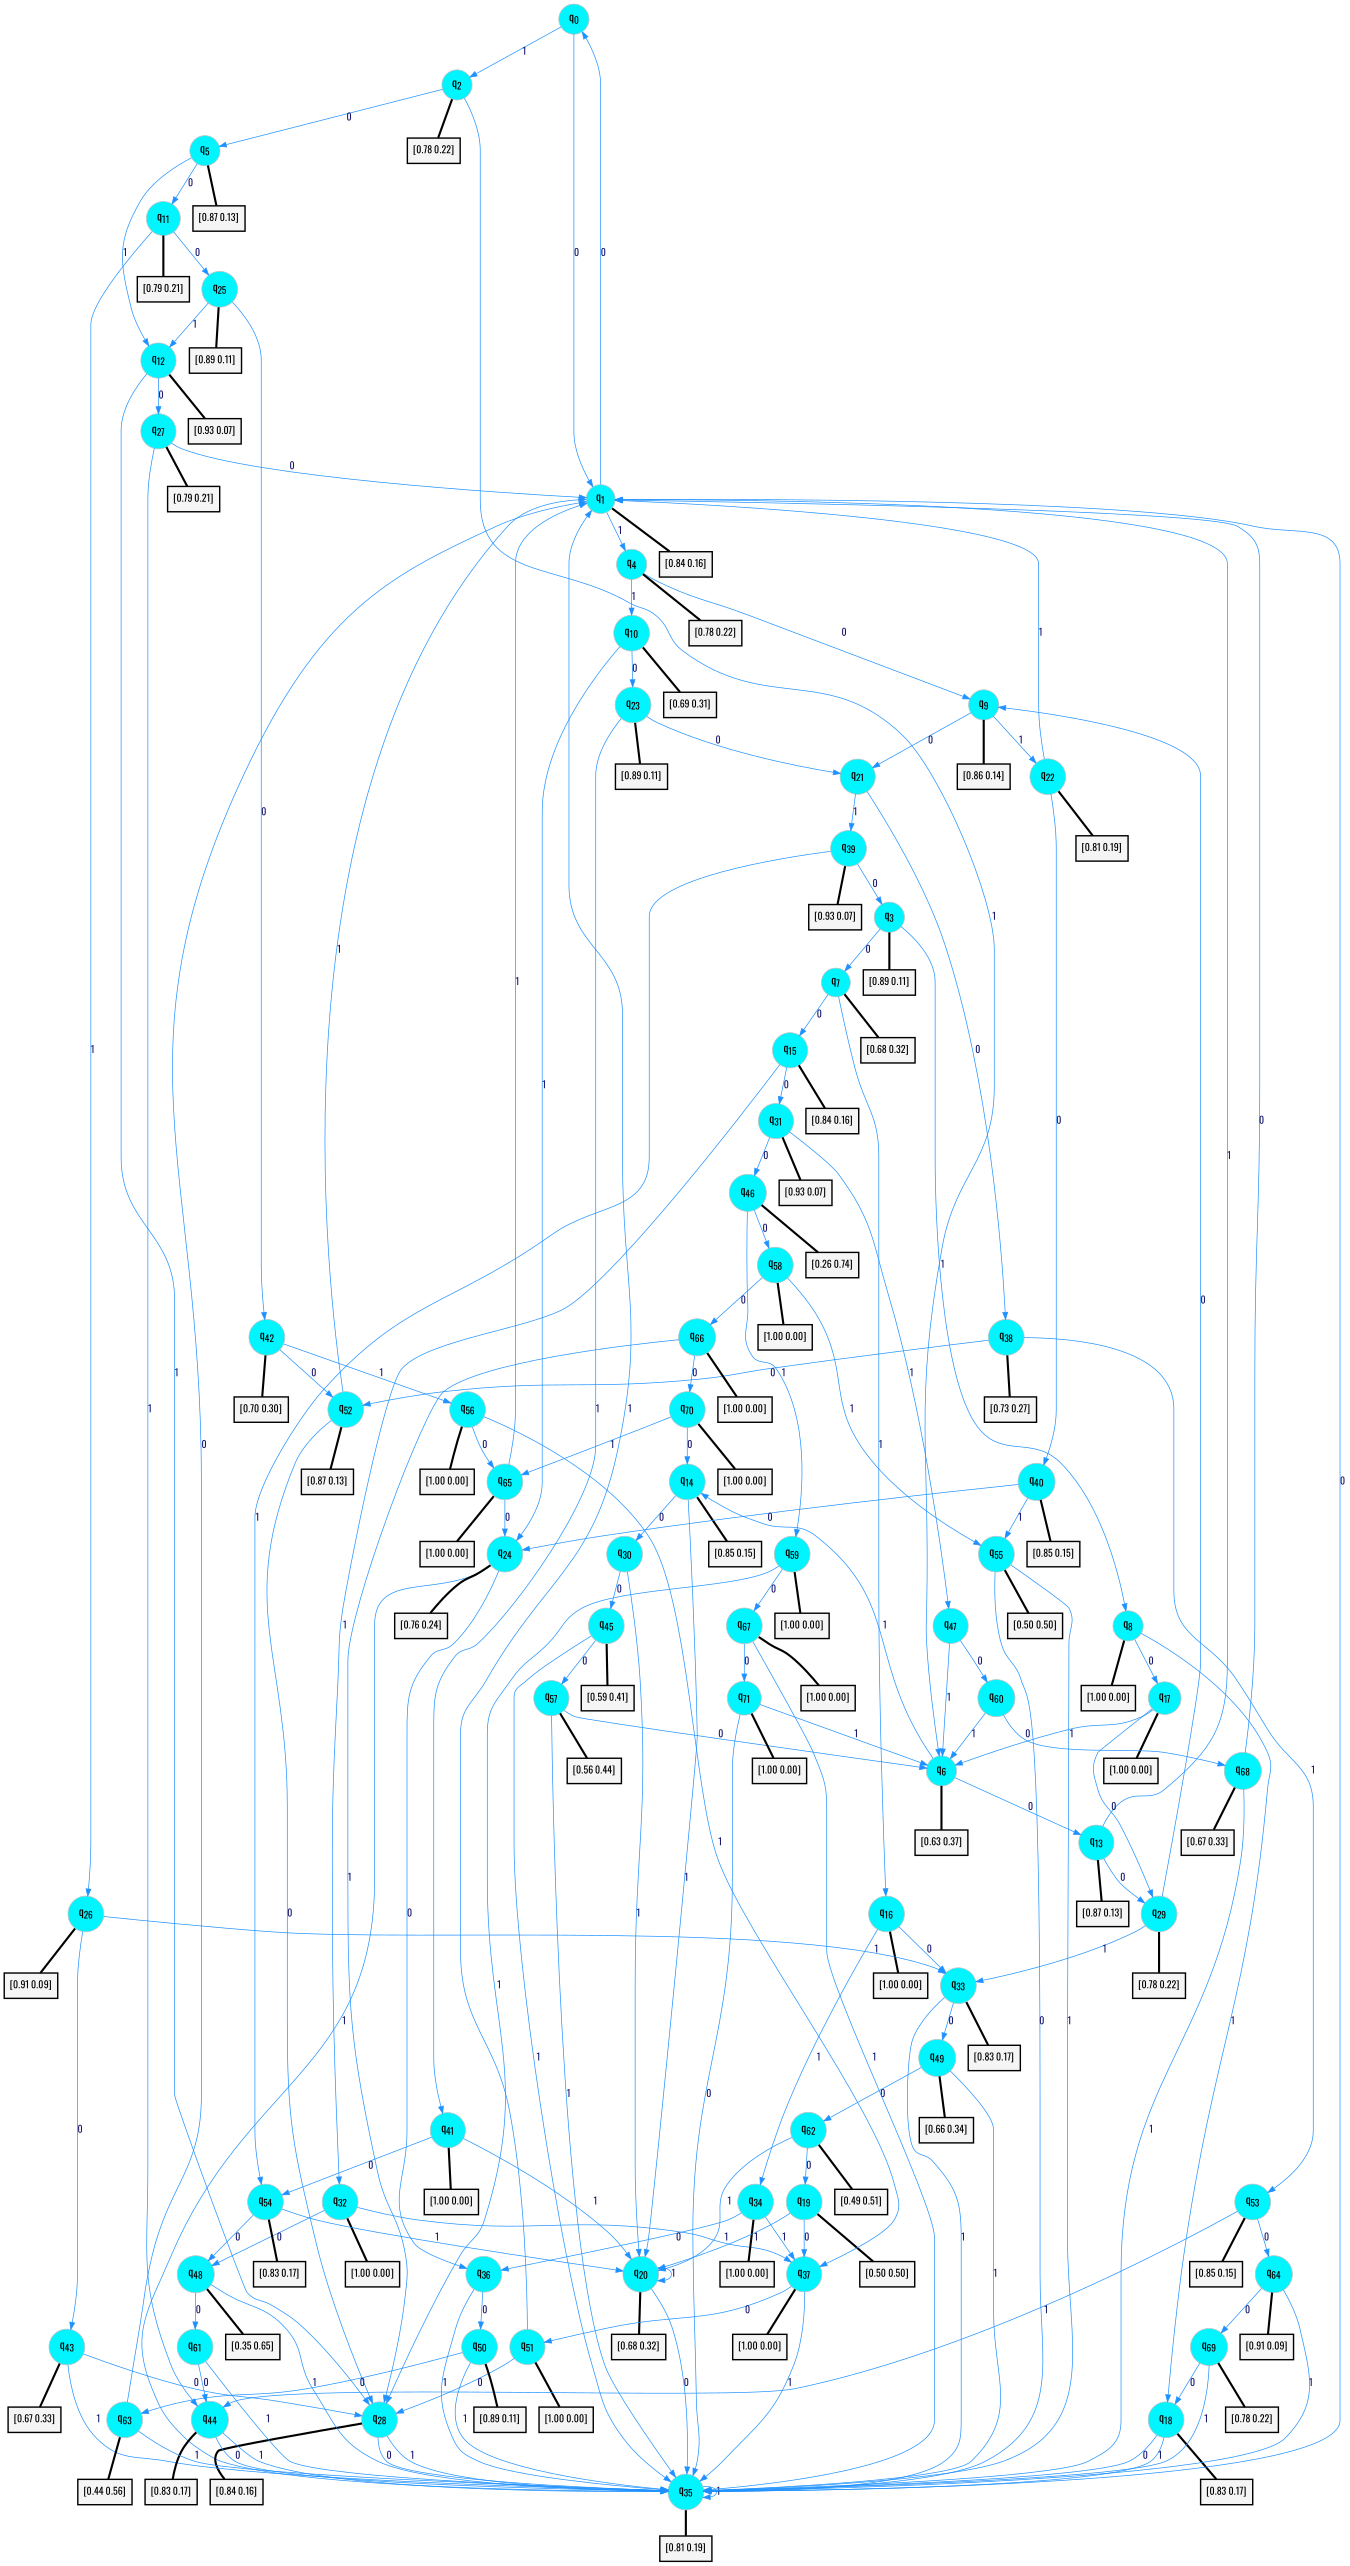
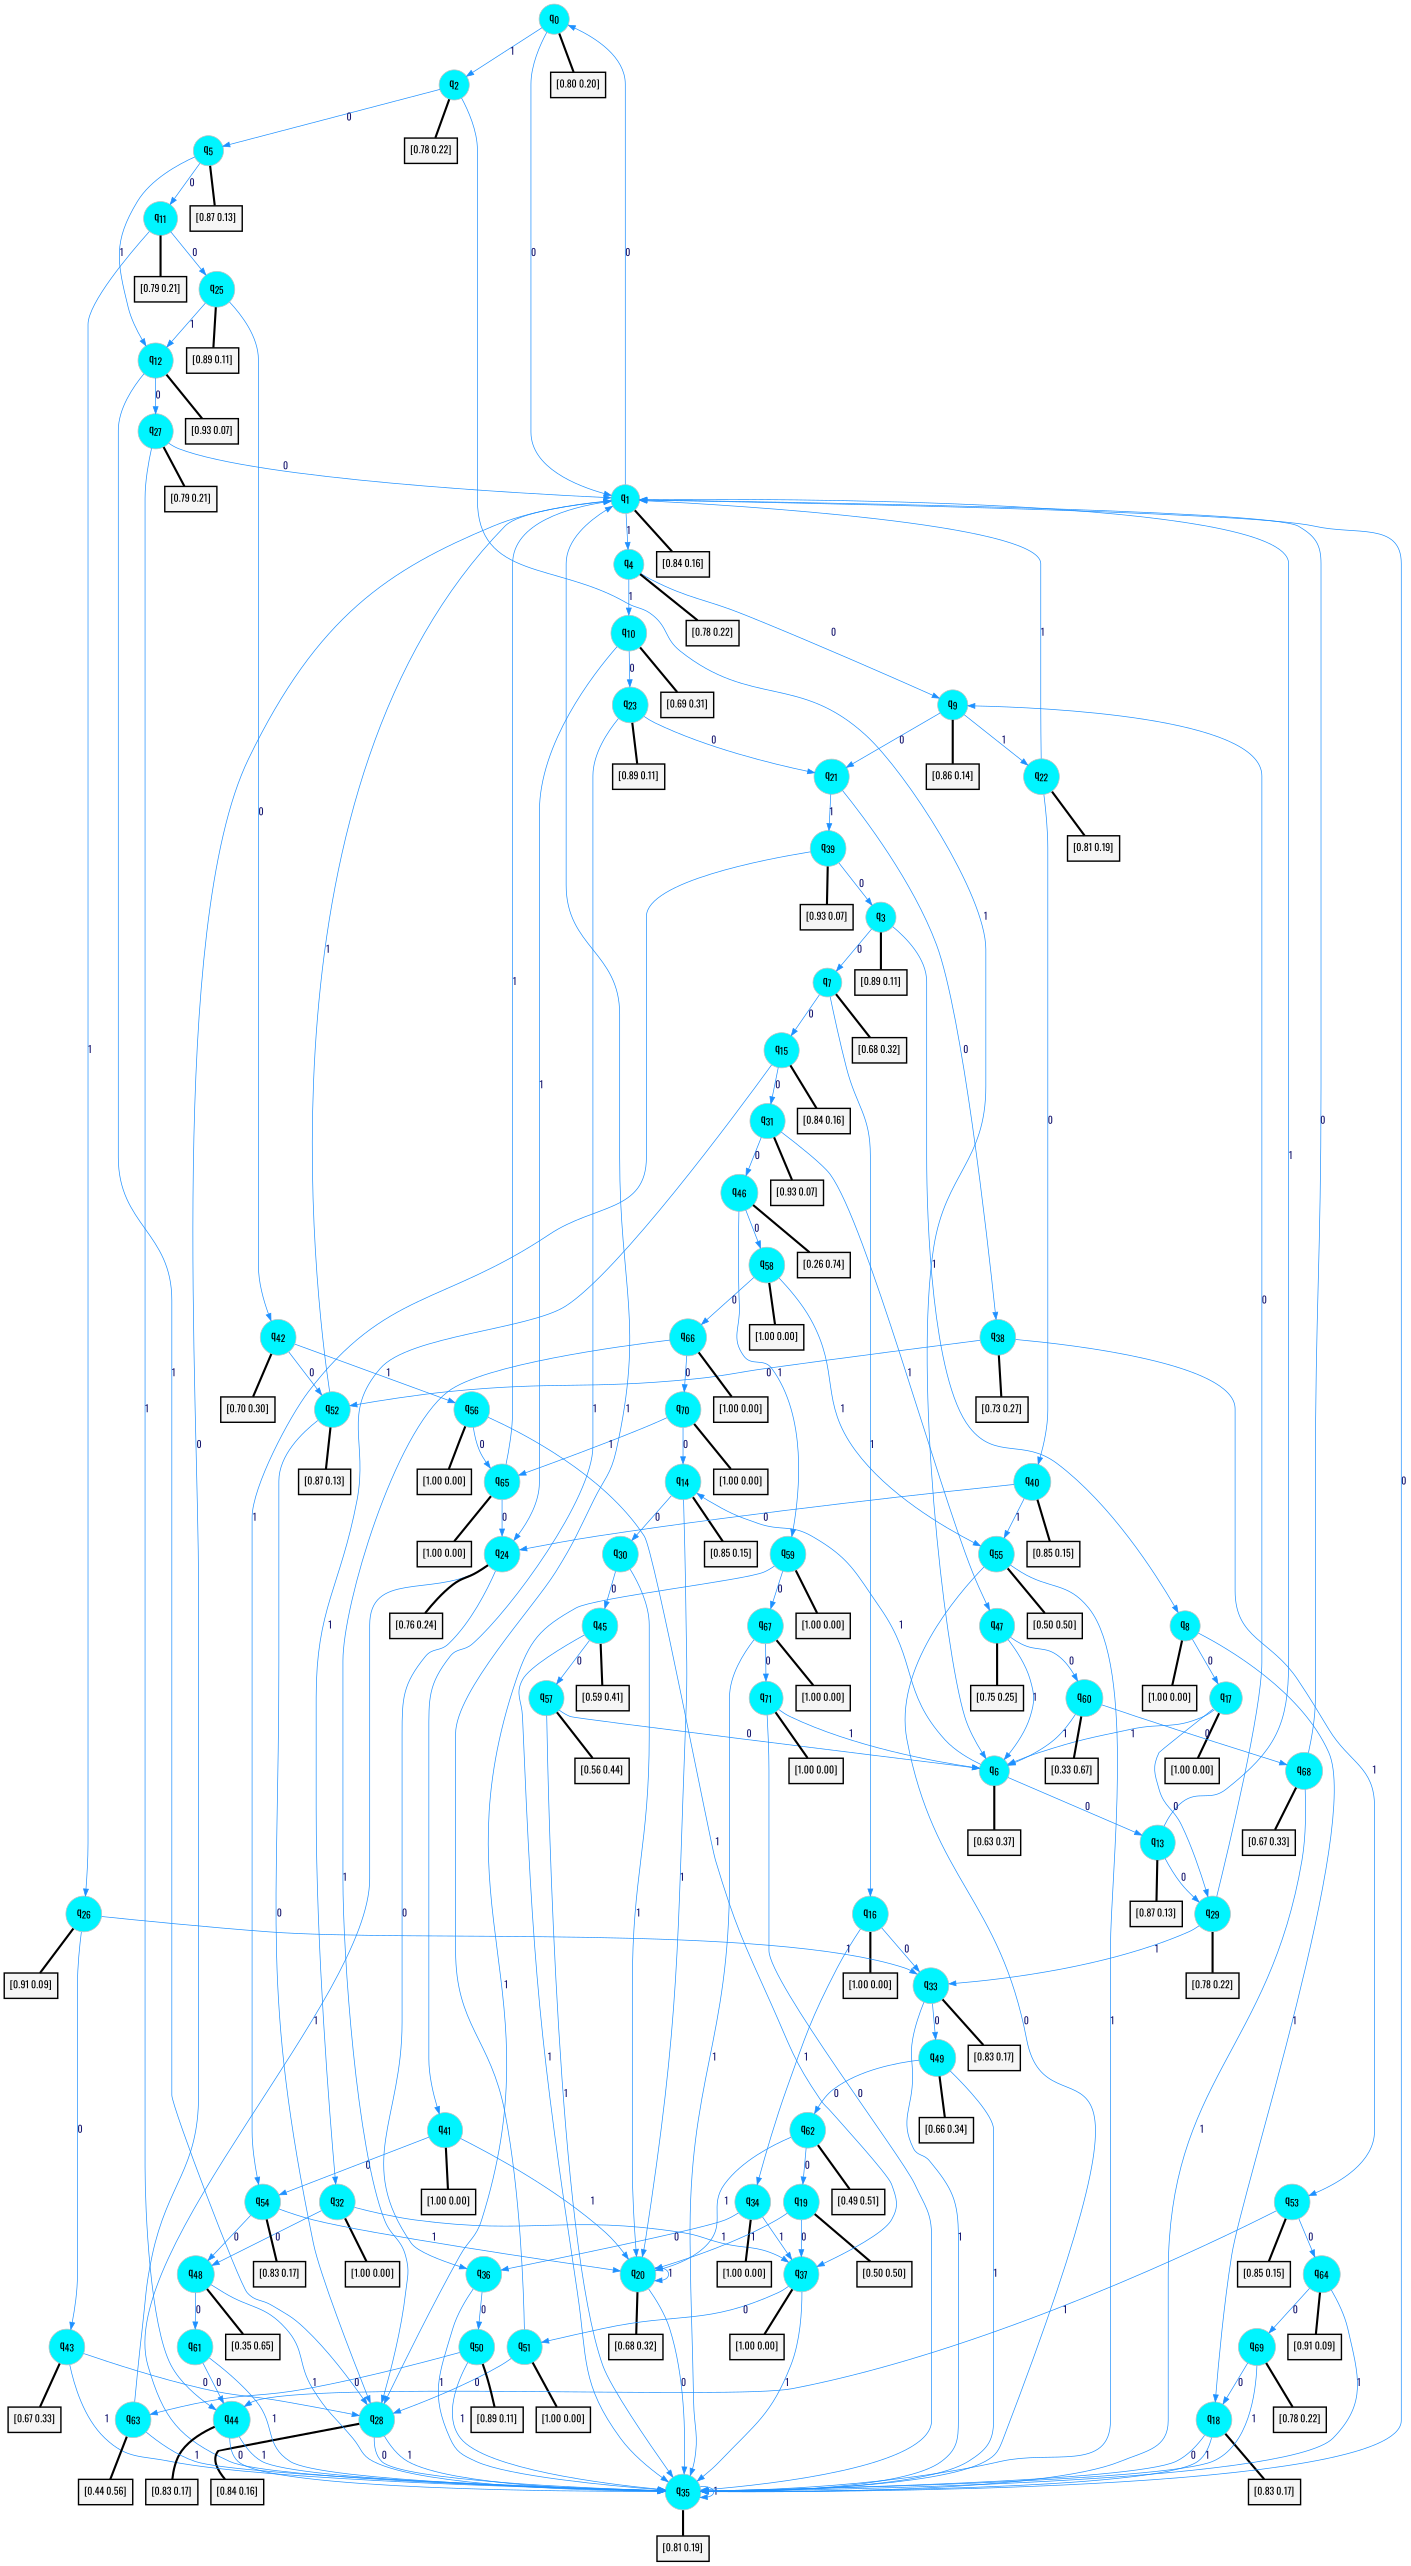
node "[0.80 0.20]": added
node "[0.75 0.25]": added
node "[0.33 0.67]": added
